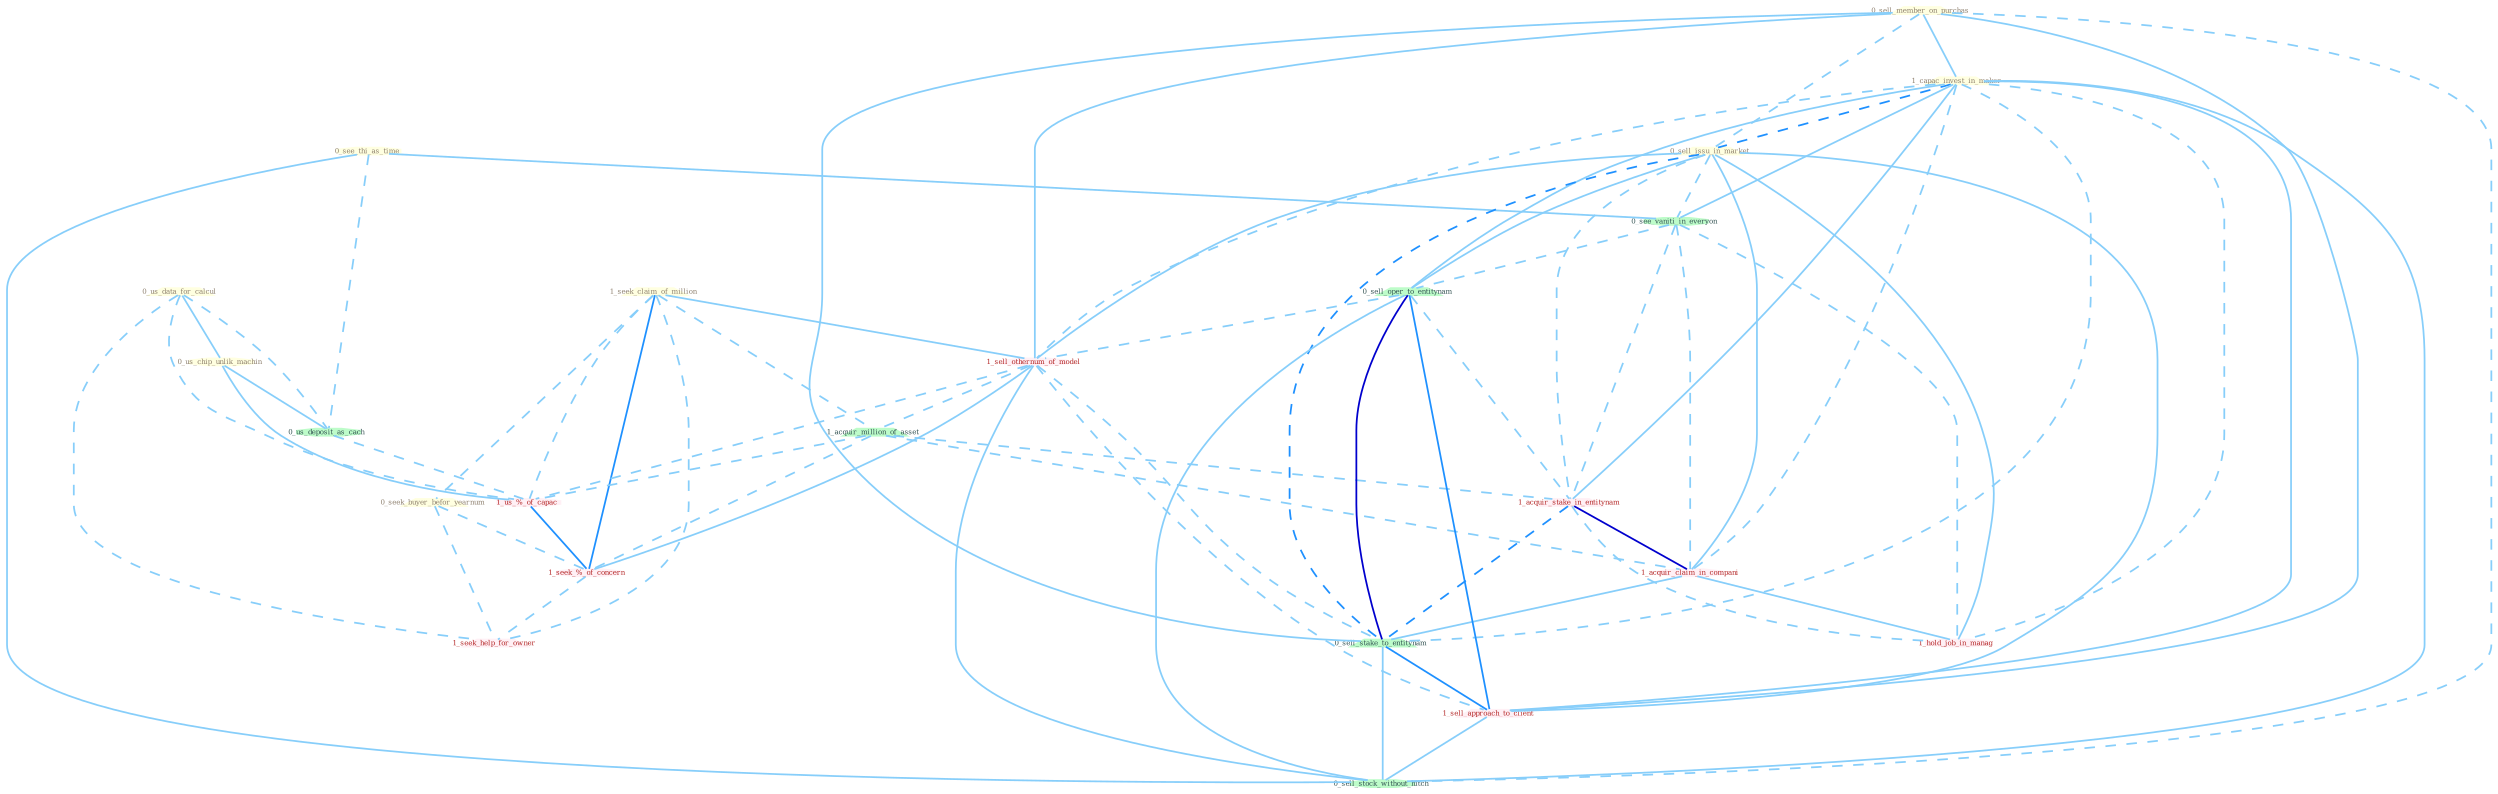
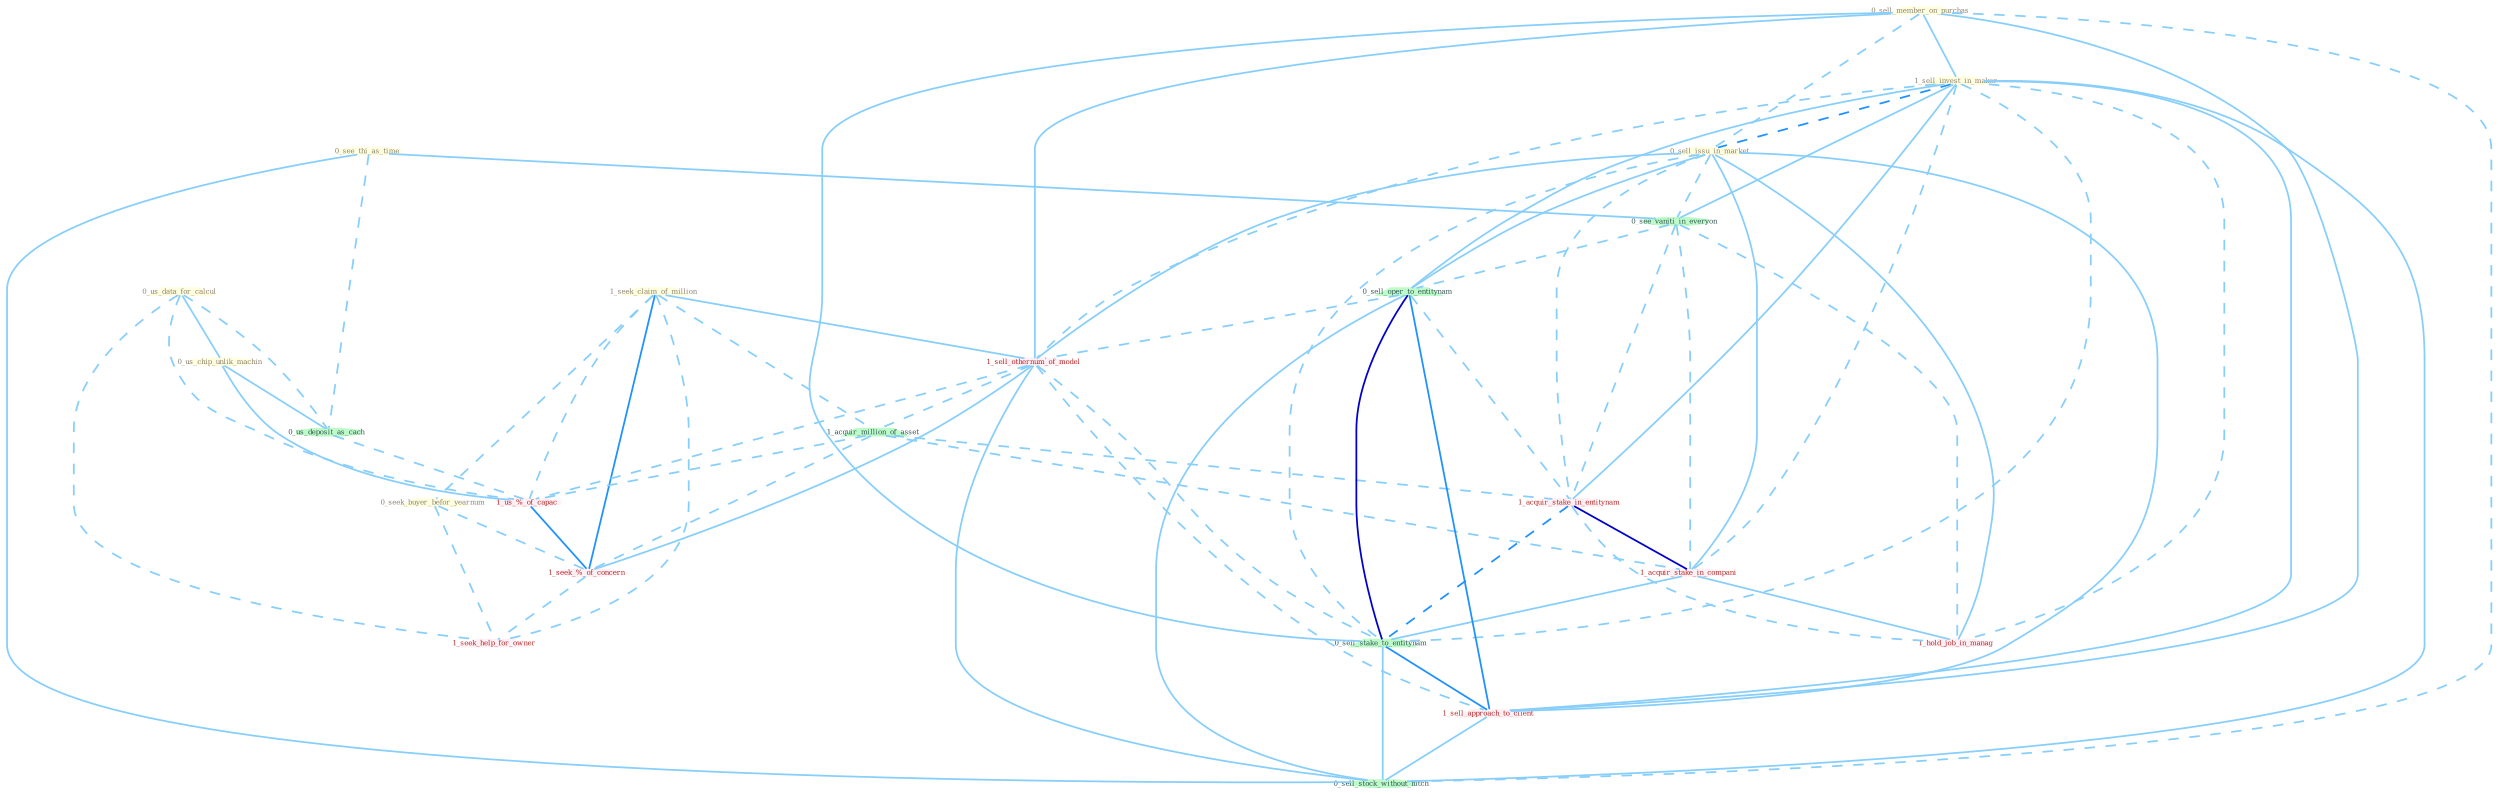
node "1_capac_invest_in_maker": label "1_capac_invest_in_maker" -> "1_sell_invest_in_maker"
edge "0_sell_issu_in_market" -- "0_sell_stake_to_entitynam": color #1e90ff -> #87cefa
node "1_acquir_claim_in_compani": label "1_acquir_claim_in_compani" -> "1_acquir_stake_in_compani"
